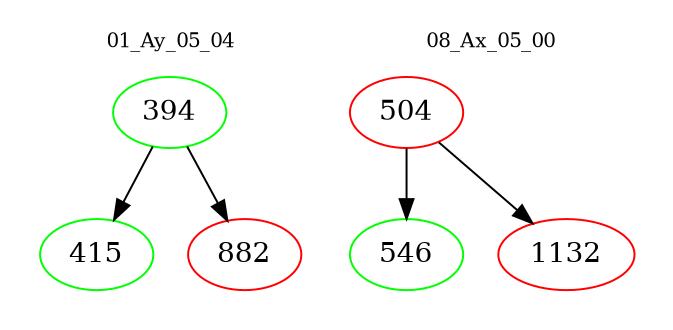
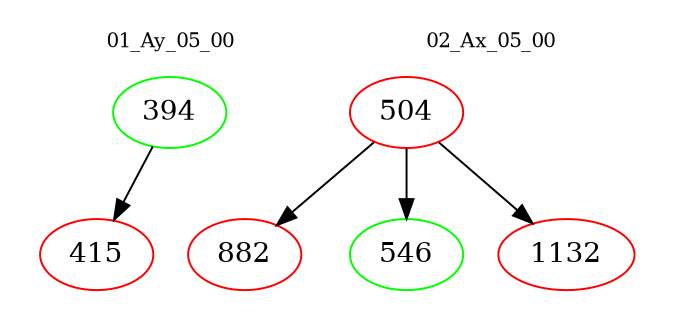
cluster "01_Ay_05_04": label "01_Ay_05_04" -> "01_Ay_05_00"
cluster "08_Ax_05_00": label "08_Ax_05_00" -> "02_Ax_05_00"
edge "394" -> "882": now "504" -> "882"
node "415": color green -> red
